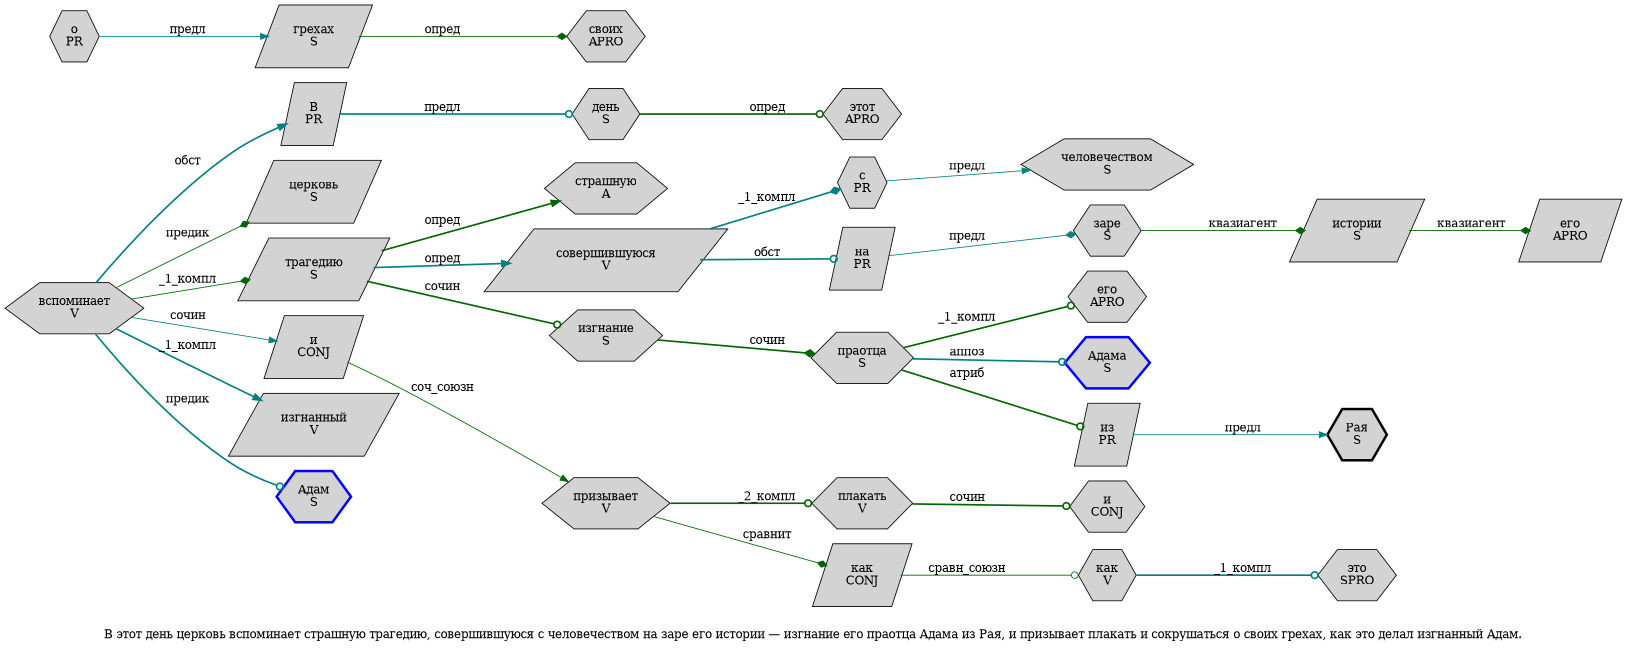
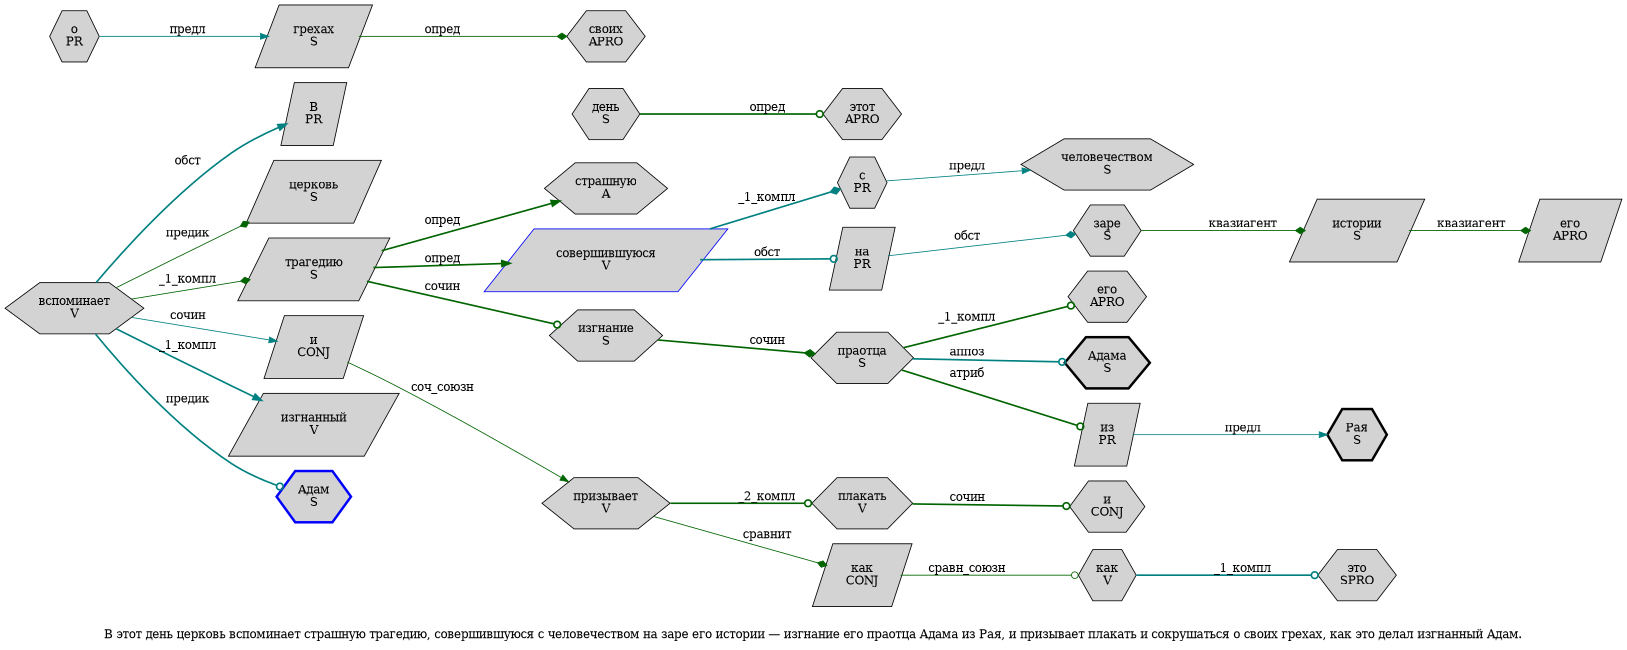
edge "В PR" -> "день S": removed, label "предл"
edge "на PR" -> "заре S": label "предл" -> "обст"
node "совершившуюся V": color black -> blue
edge "трагедию S" -> "совершившуюся V": color teal -> darkgreen
node "Адама S": color blue -> black
